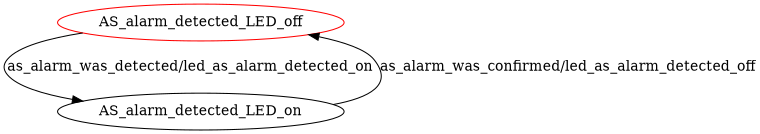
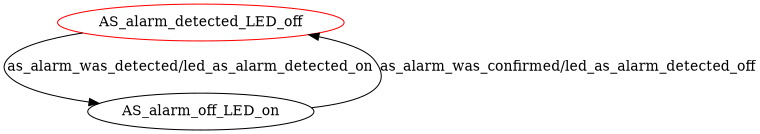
node "AS_alarm_detected_LED_on": label "AS_alarm_detected_LED_on" -> "AS_alarm_off_LED_on"
